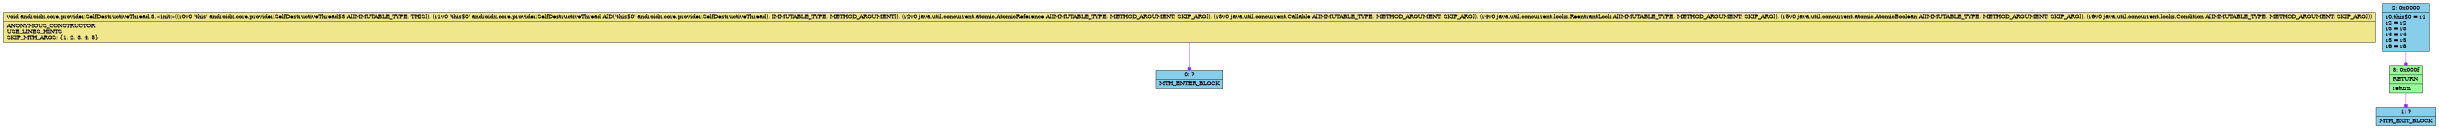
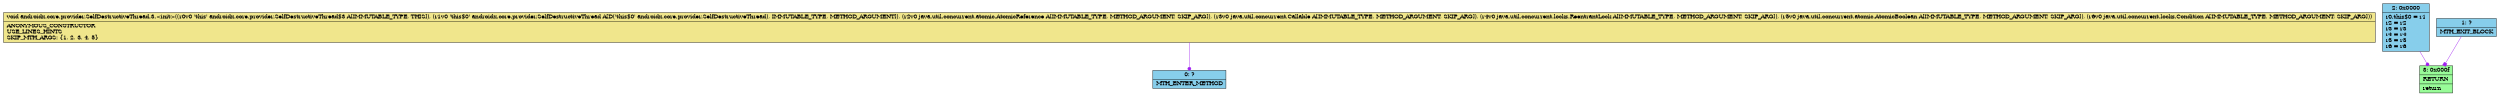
node "0: ?": text "MTH_ENTER_BLOCK" -> "MTH_ENTER_METHOD"
edge "3: 0x000f" -> "1: ?": reversed
